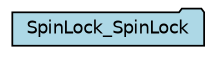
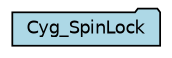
node "SpinLock_SpinLock": label "SpinLock_SpinLock" -> "Cyg_SpinLock"
